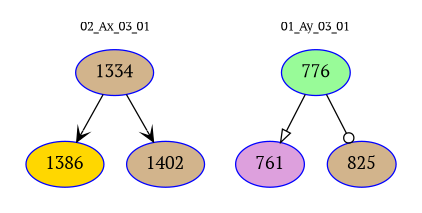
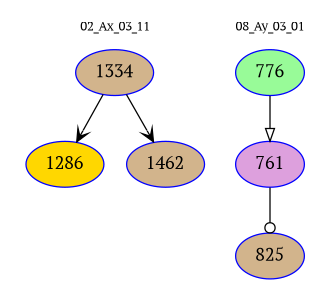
cluster "02_Ax_03_01": label "02_Ax_03_01" -> "02_Ax_03_11"
cluster "01_Ay_03_01": label "01_Ay_03_01" -> "08_Ay_03_01"
edge "776" -> "825": now "761" -> "825"
node "1386": label "1386" -> "1286"
node "1402": label "1402" -> "1462"
